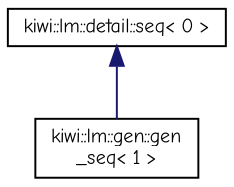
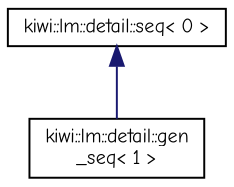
node "kiwi::lm::gen::gen _seq< 1 >": label "kiwi::lm::gen::gen _seq< 1 >" -> "kiwi::lm::detail::gen _seq< 1 >"
